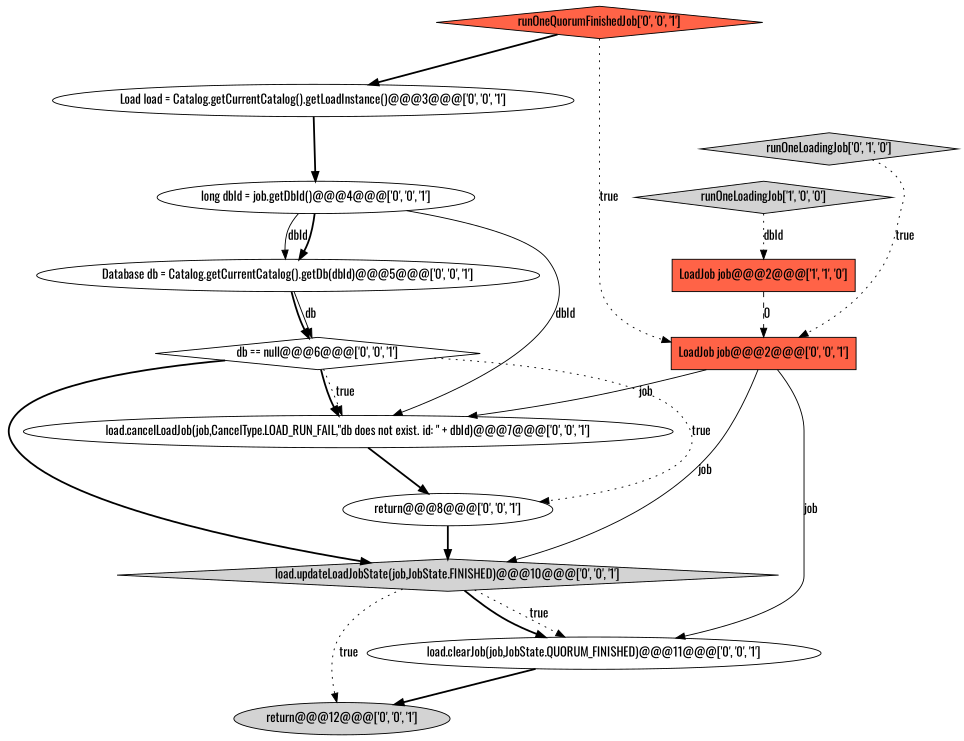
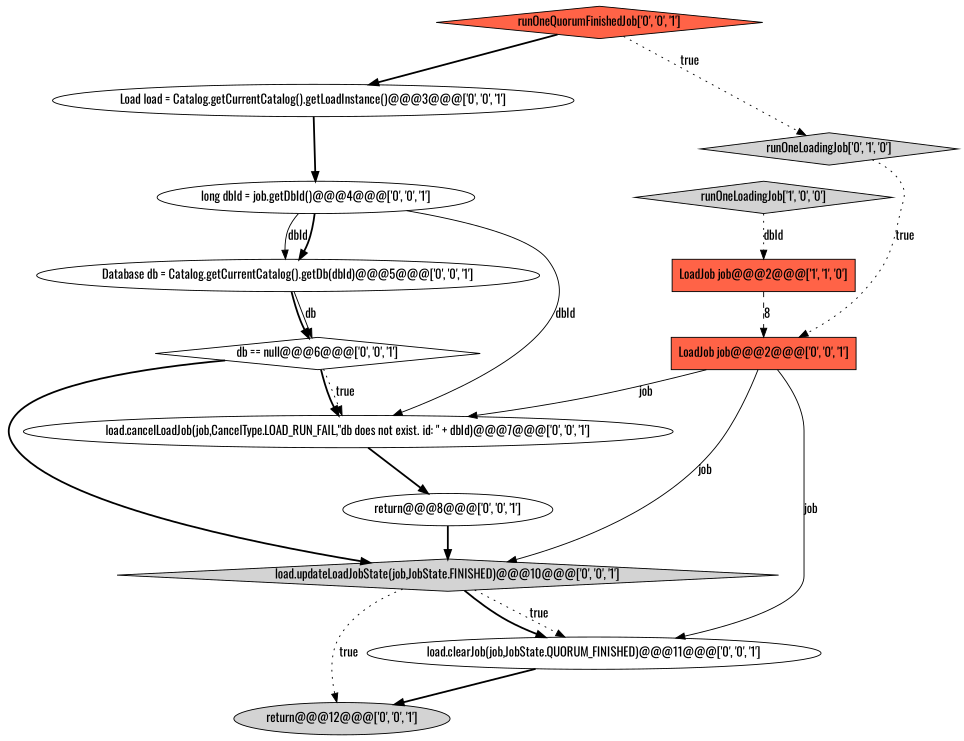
edge "runOneQuorumFinishedJob['0', '0', '1']" -> "LoadJob job@@@2@@@['0', '0', '1']": now "runOneQuorumFinishedJob['0', '0', '1']" -> "runOneLoadingJob['0', '1', '0']"
edge "LoadJob job@@@2@@@['1', '1', '0']" -> "LoadJob job@@@2@@@['0', '0', '1']": label "0" -> "8"
edge "db == null@@@6@@@['0', '0', '1']" -> "return@@@8@@@['0', '0', '1']": removed, label "true"
